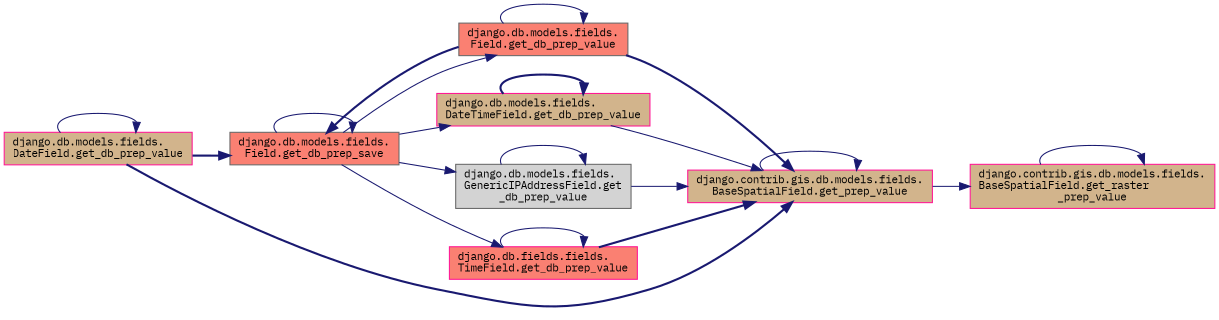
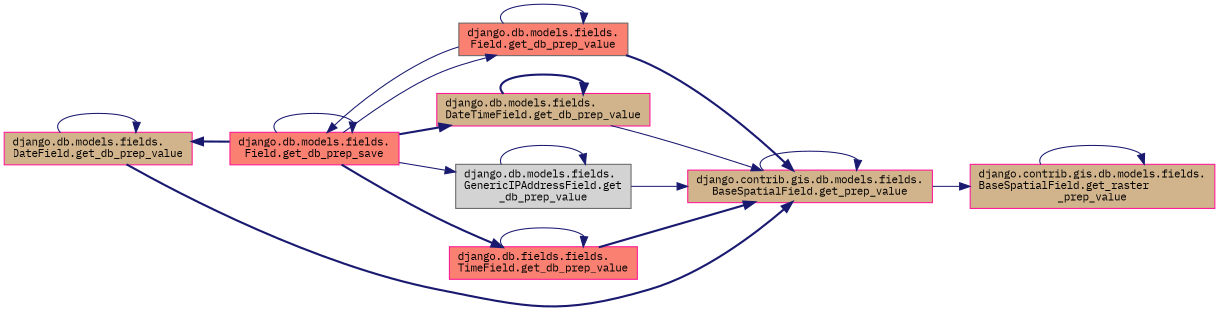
edge "django.db.models.fields. Field.get_db_prep_value" -> "django.db.models.fields. Field.get_db_prep_save": style bold -> solid
edge "django.db.models.fields. Field.get_db_prep_save" -> "django.db.models.fields. DateTimeField.get_db_prep_value": style solid -> bold
node "django.db.models.fields. Field.get_db_prep_save": color gray40 -> deeppink
edge "django.db.models.fields. DateField.get_db_prep_value" -> "django.db.models.fields. Field.get_db_prep_save": reversed
edge "django.db.models.fields. Field.get_db_prep_save" -> "django.db.fields.fields. TimeField.get_db_prep_value": style solid -> bold
